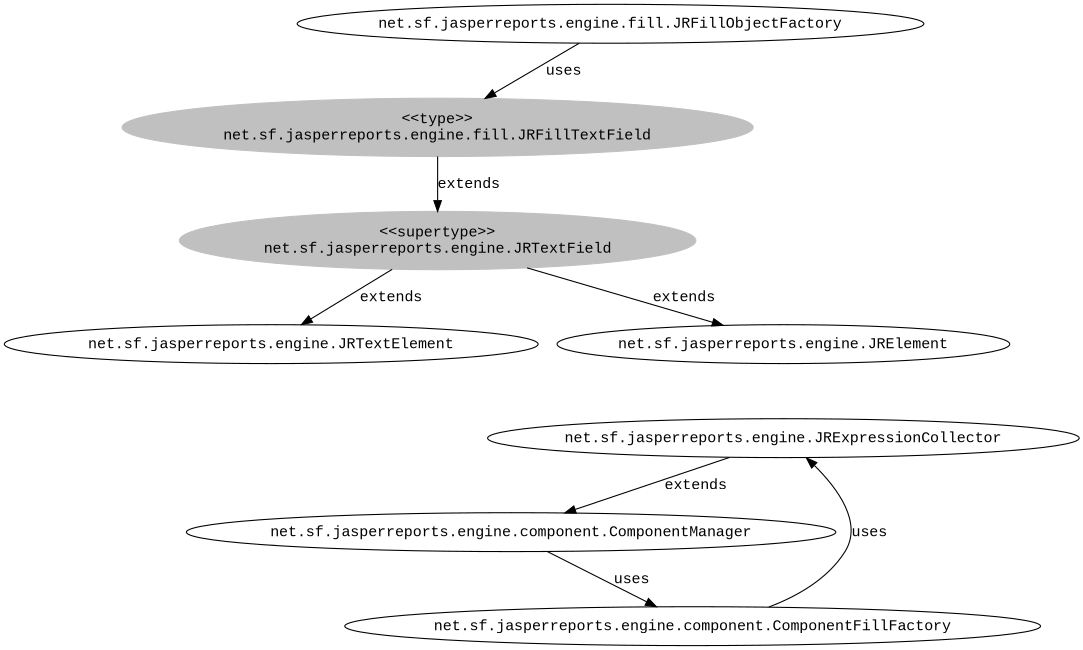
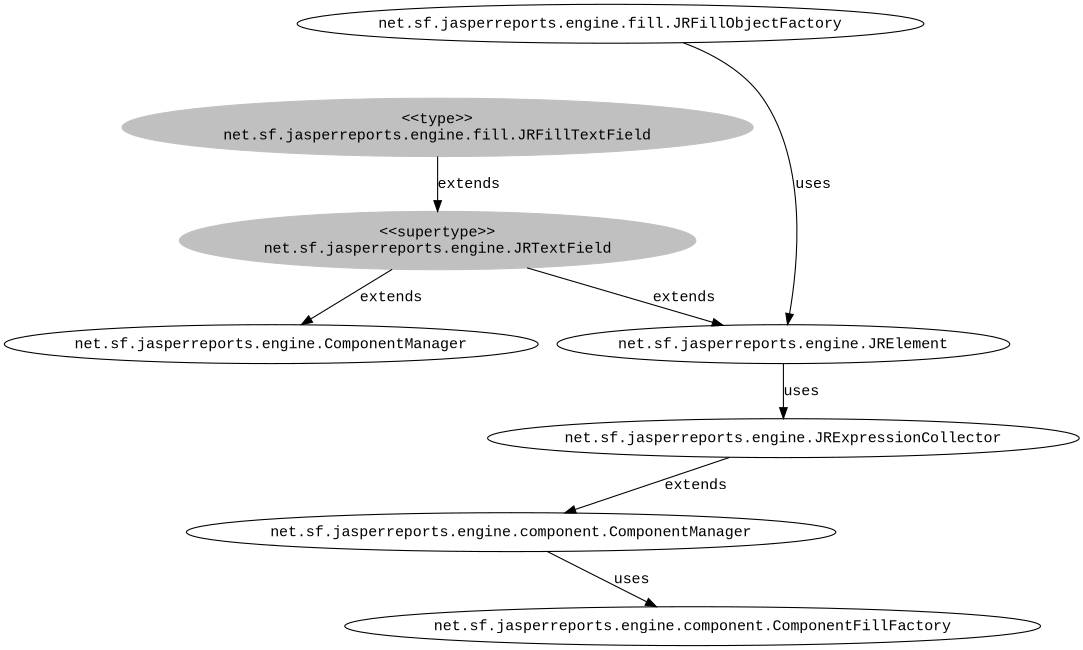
edge "net.sf.jasperreports.engine.fill.JRFillObjectFactory" -> "<<type>> net.sf.jasperreports.engine.fill.JRFillTextField": now "net.sf.jasperreports.engine.fill.JRFillObjectFactory" -> "net.sf.jasperreports.engine.JRElement"
node "net.sf.jasperreports.engine.JRTextElement": label "net.sf.jasperreports.engine.JRTextElement" -> "net.sf.jasperreports.engine.ComponentManager"
edge "net.sf.jasperreports.engine.component.ComponentFillFactory" -> "net.sf.jasperreports.engine.JRExpressionCollector": now "net.sf.jasperreports.engine.JRElement" -> "net.sf.jasperreports.engine.JRExpressionCollector"
